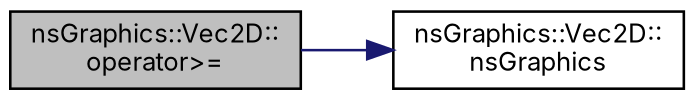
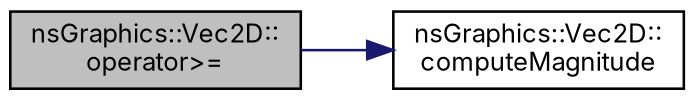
node "nsGraphics::Vec2D:: nsGraphics": label "nsGraphics::Vec2D:: nsGraphics" -> "nsGraphics::Vec2D:: computeMagnitude"
